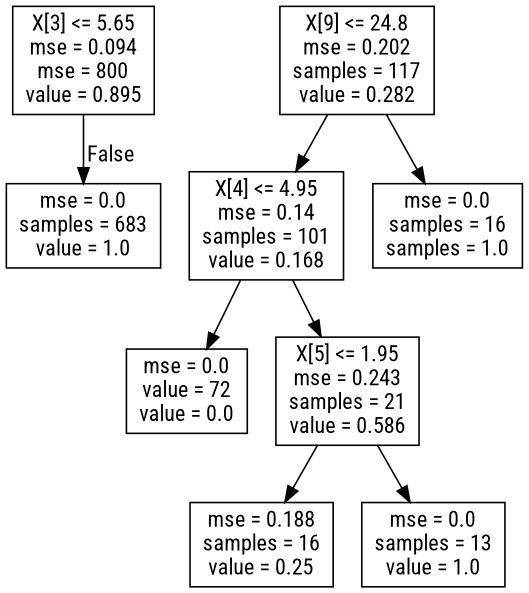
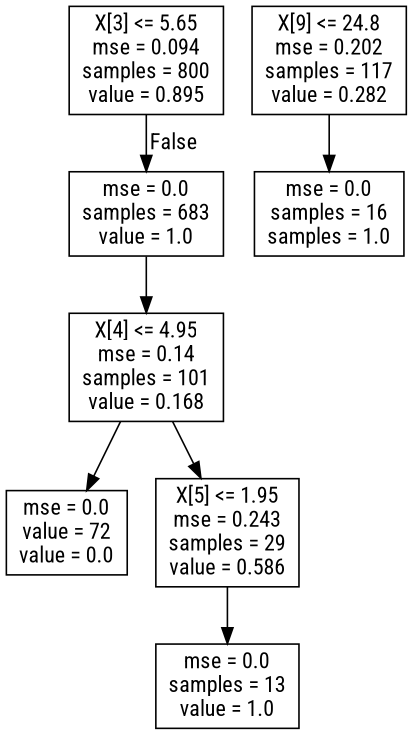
node "X[3] <= 5.65 mse = 0.094 mse = 800 value = 0.895": label "X[3] <= 5.65 mse = 0.094 mse = 800 value = 0.895" -> "X[3] <= 5.65 mse = 0.094 samples = 800 value = 0.895"
edge "X[9] <= 24.8 mse = 0.202 samples = 117 value = 0.282" -> "X[4] <= 4.95 mse = 0.14 samples = 101 value = 0.168": now "mse = 0.0 samples = 683 value = 1.0" -> "X[4] <= 4.95 mse = 0.14 samples = 101 value = 0.168"
node "X[5] <= 1.95 mse = 0.243 samples = 21 value = 0.586": label "X[5] <= 1.95 mse = 0.243 samples = 21 value = 0.586" -> "X[5] <= 1.95 mse = 0.243 samples = 29 value = 0.586"
node "mse = 0.188 samples = 16 value = 0.25": removed
